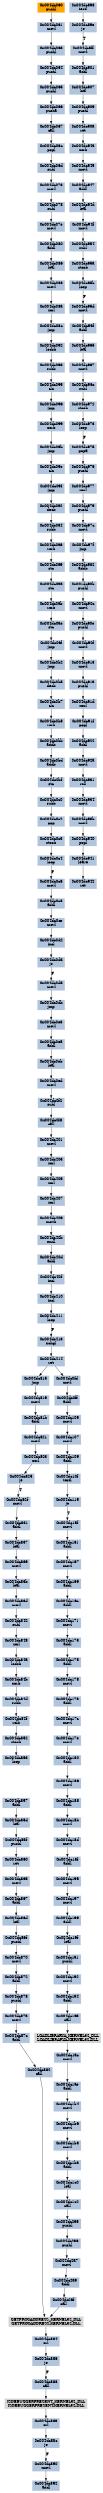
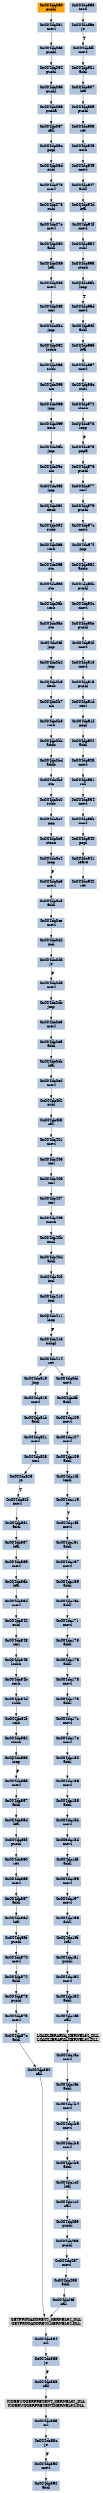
edge "0x004dc95b loop" -> "0x004dc95d movl": label "F" -> "T"
node "0x004dc855 movl": added
node "0x004dc18d movl": label "0x004dc18d movl" -> "0x006dc18d movl"
